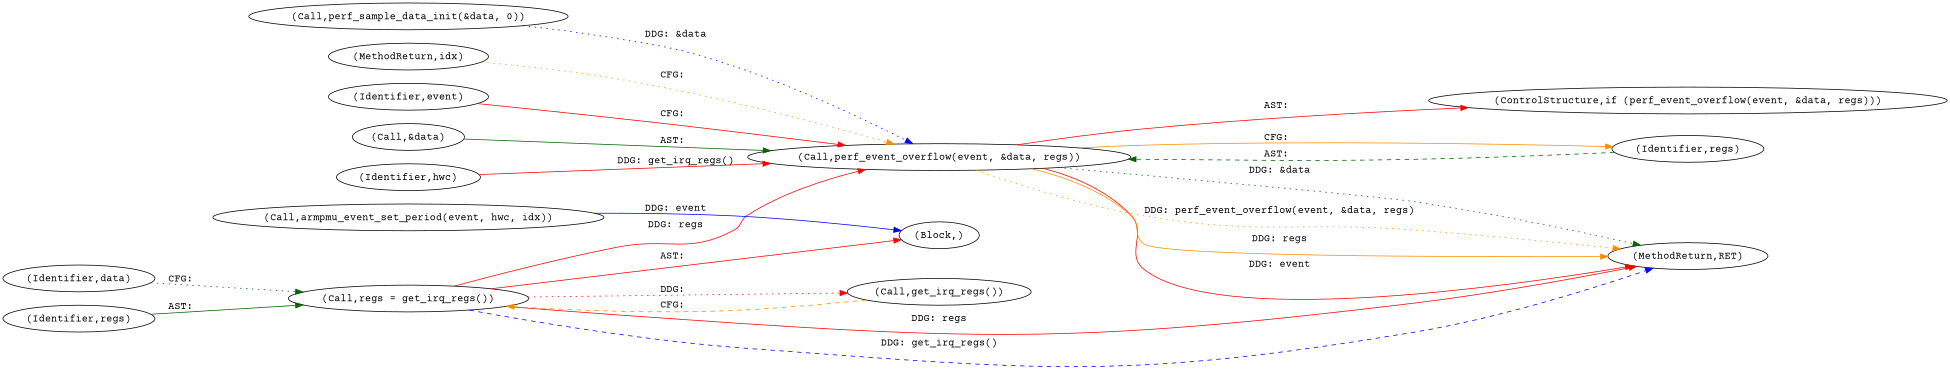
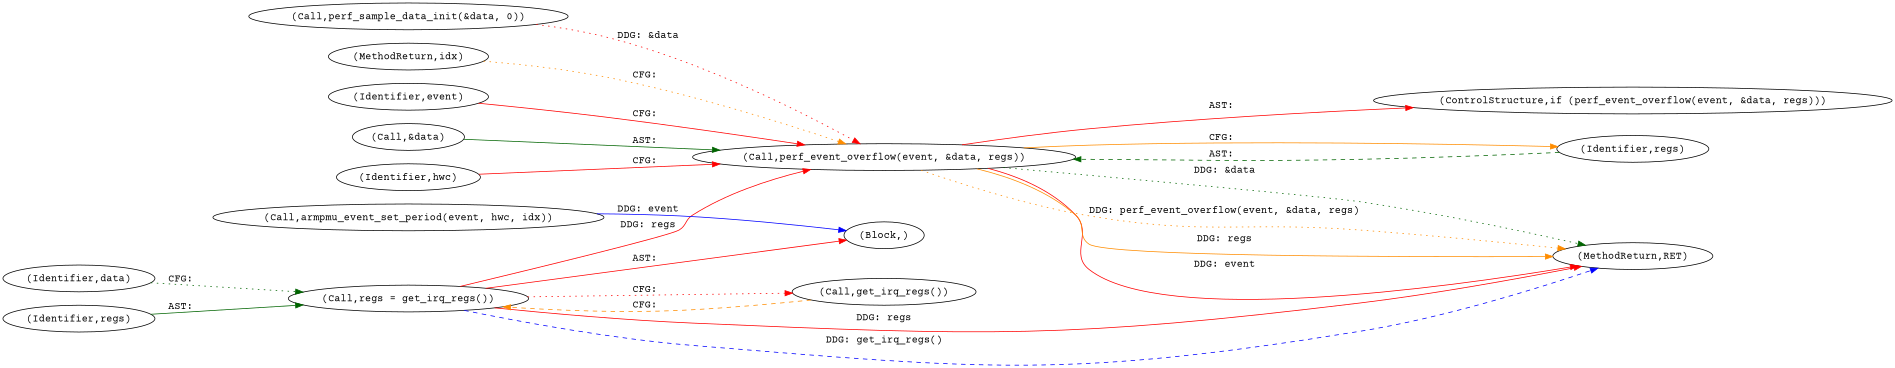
edge "(Call,perf_sample_data_init(&data, 0))" -> "(Call,perf_event_overflow(event, &data, regs))": color blue -> red
edge "(Identifier,hwc)" -> "(Call,perf_event_overflow(event, &data, regs))": label "DDG: get_irq_regs()" -> "CFG: "
edge "(Call,regs = get_irq_regs())" -> "(Call,get_irq_regs())": label "DDG: " -> "CFG: "
